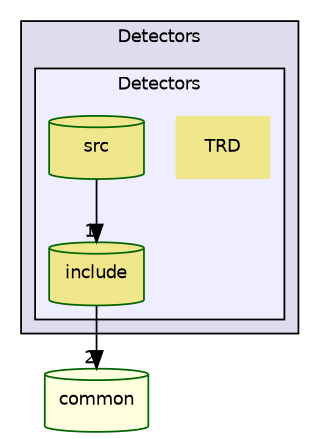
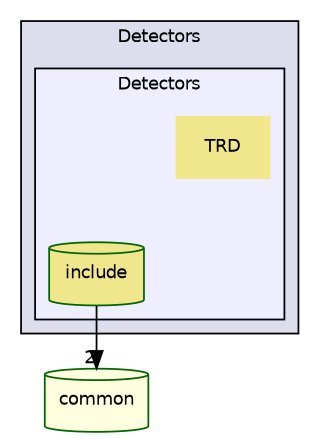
node "src": removed
